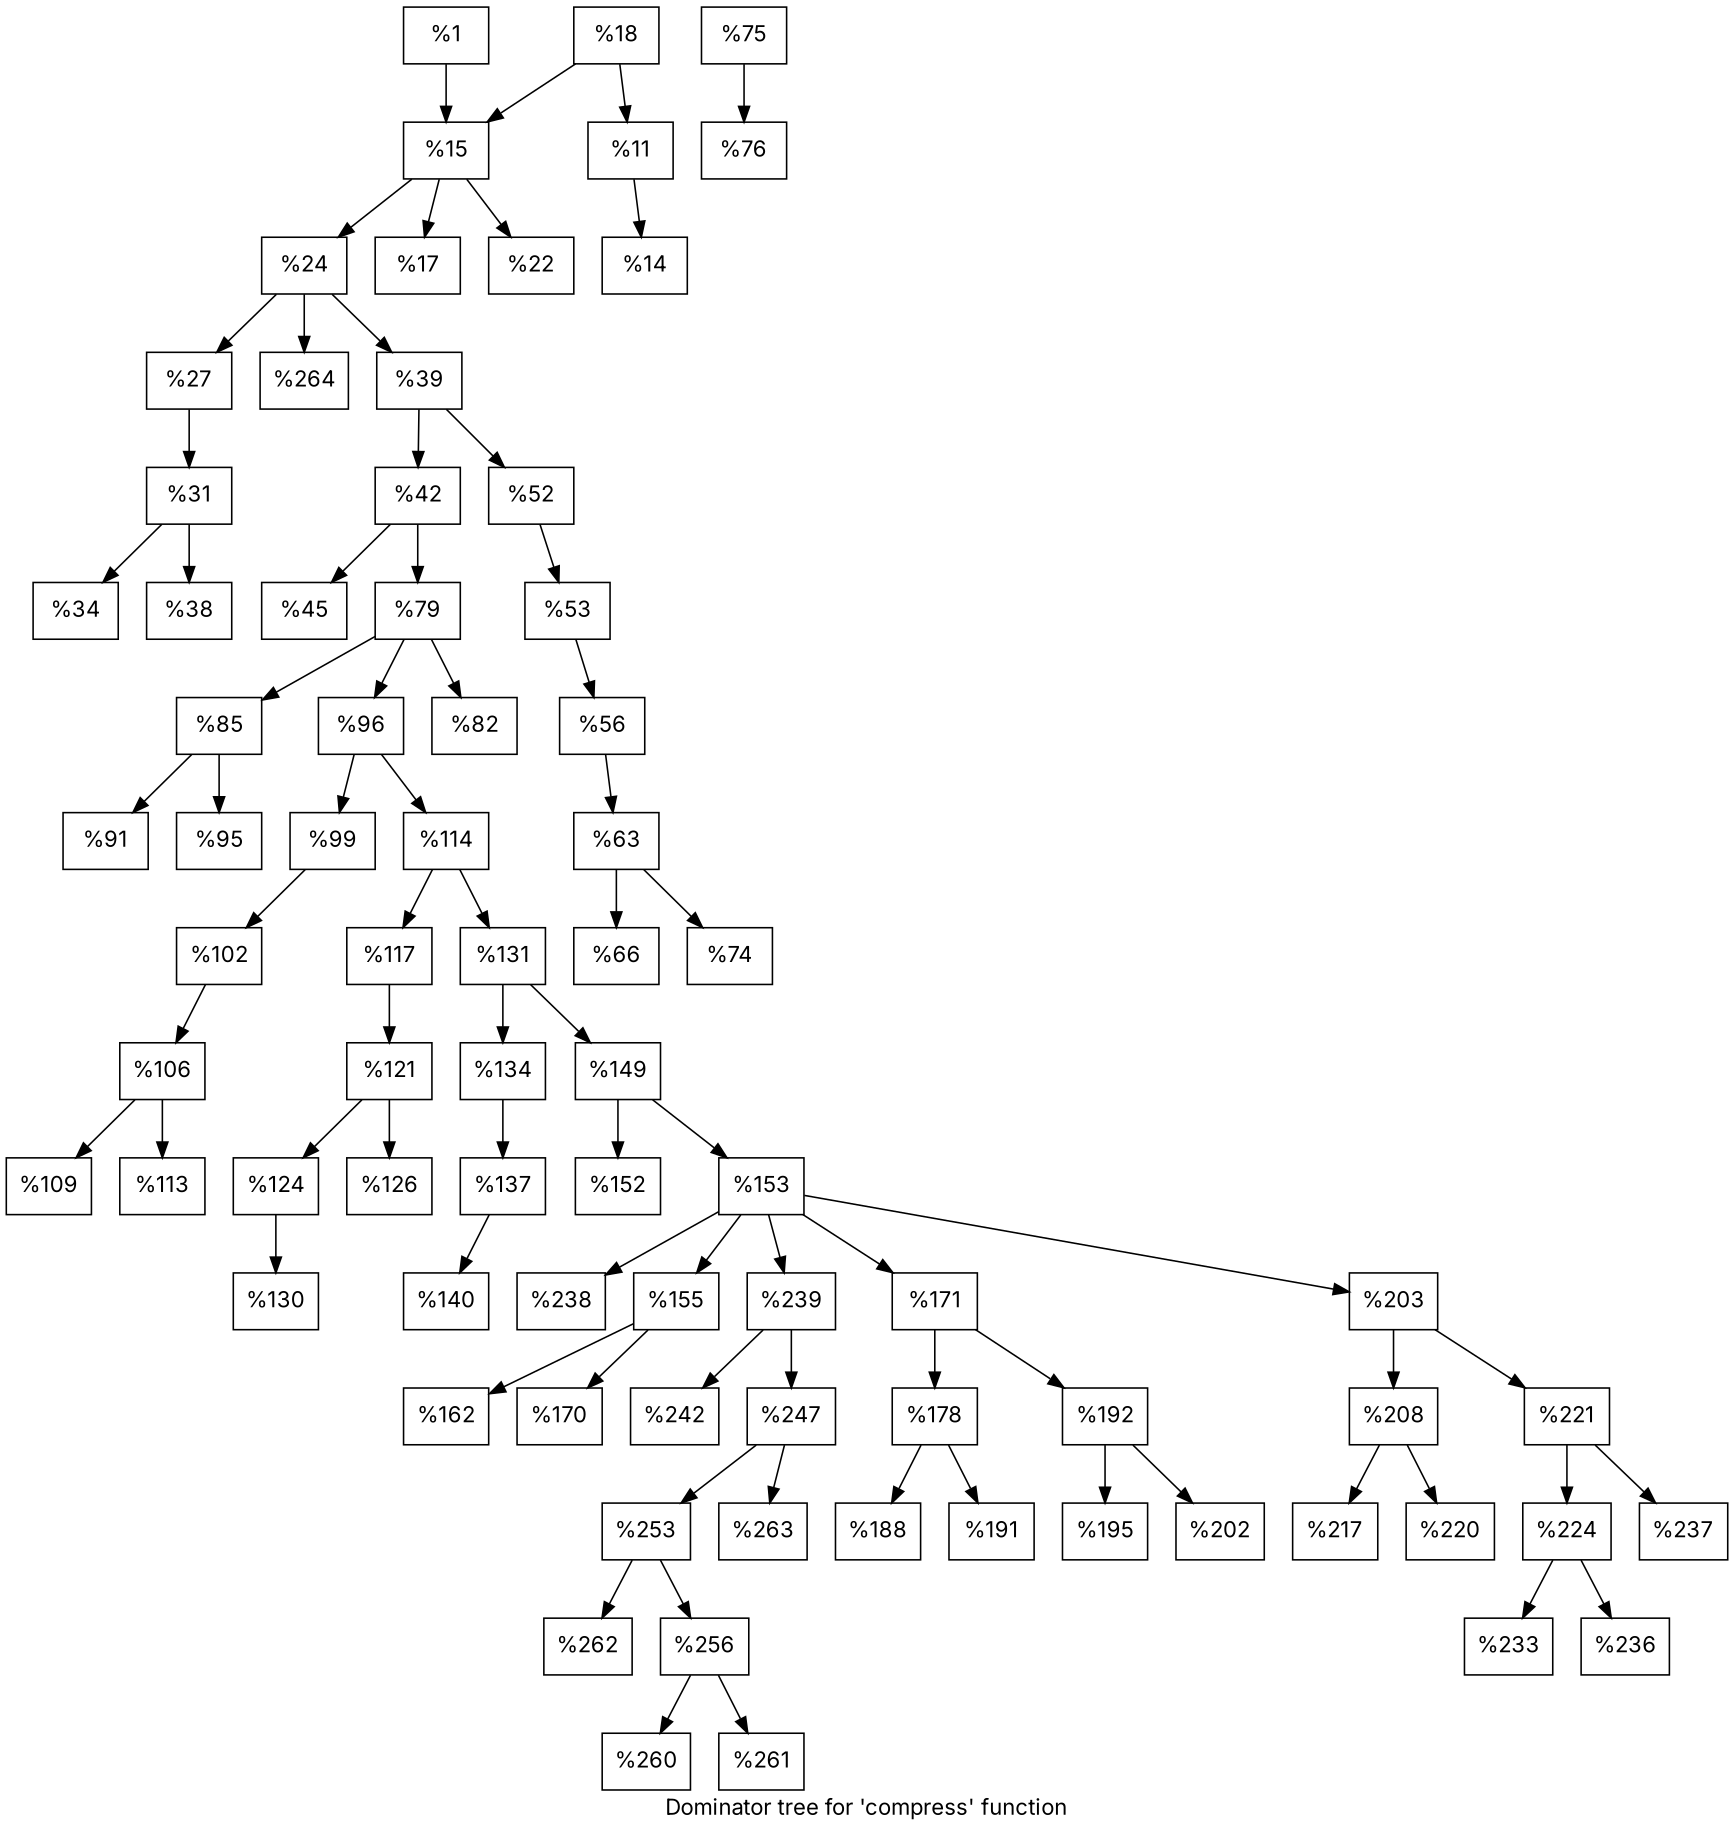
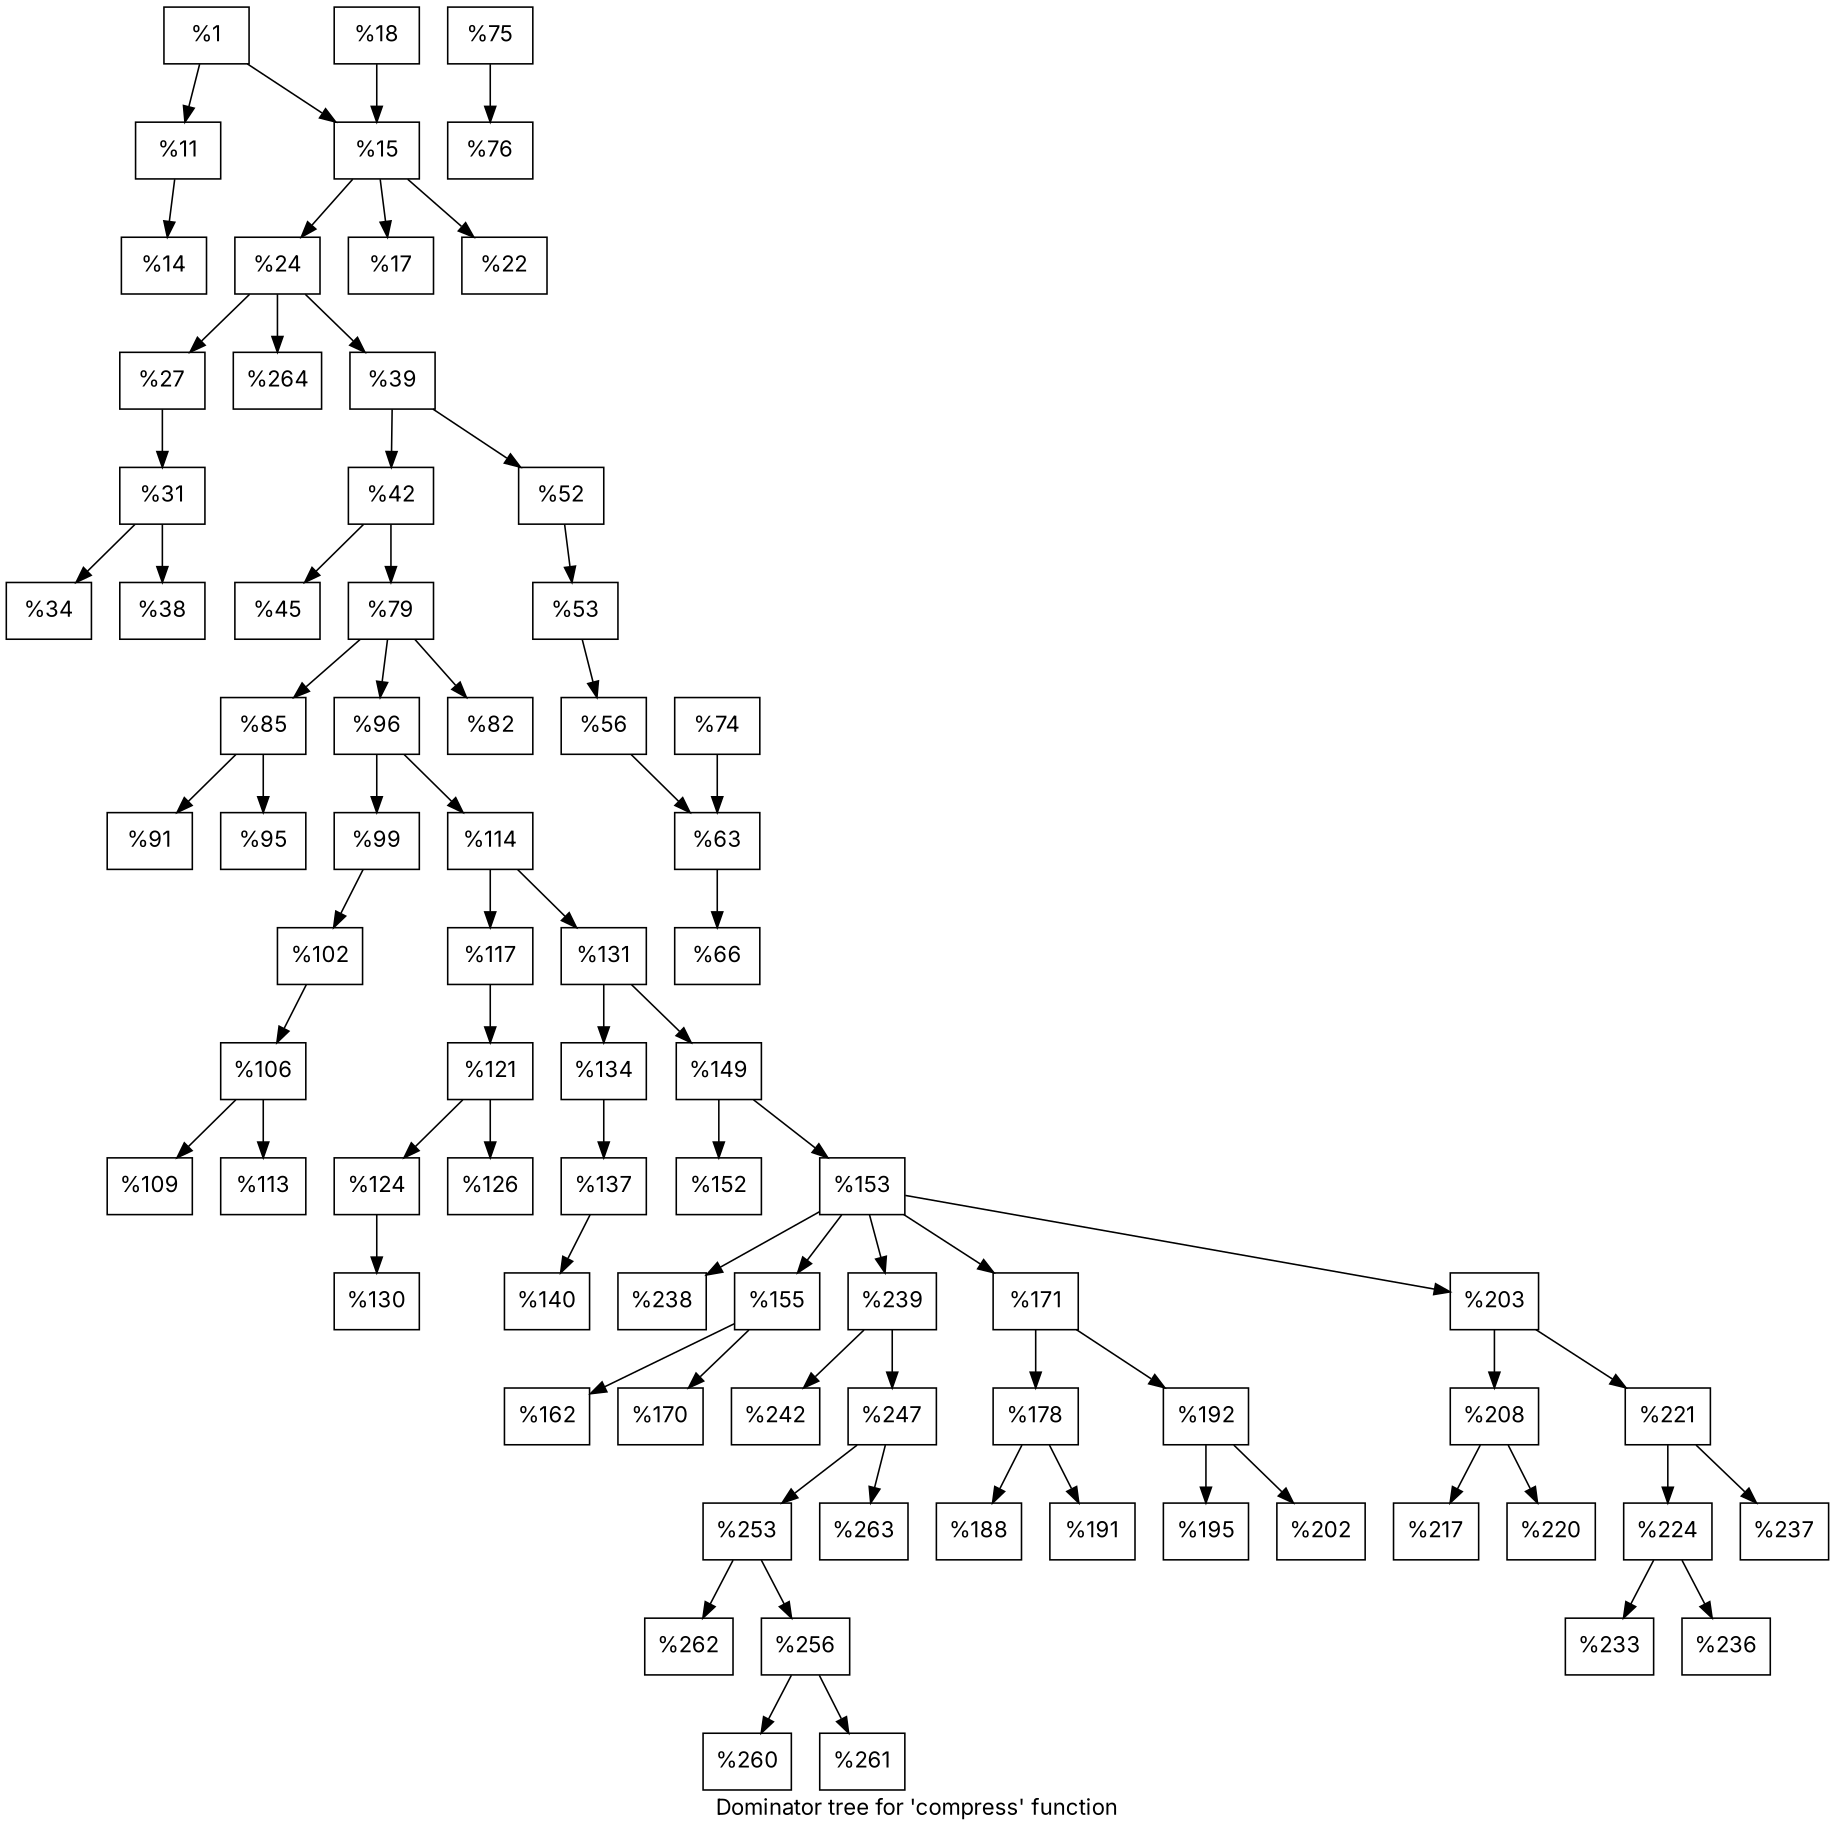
edge "%18" -> "%11": now "%1" -> "%11"
edge "%63" -> "%74": reversed
